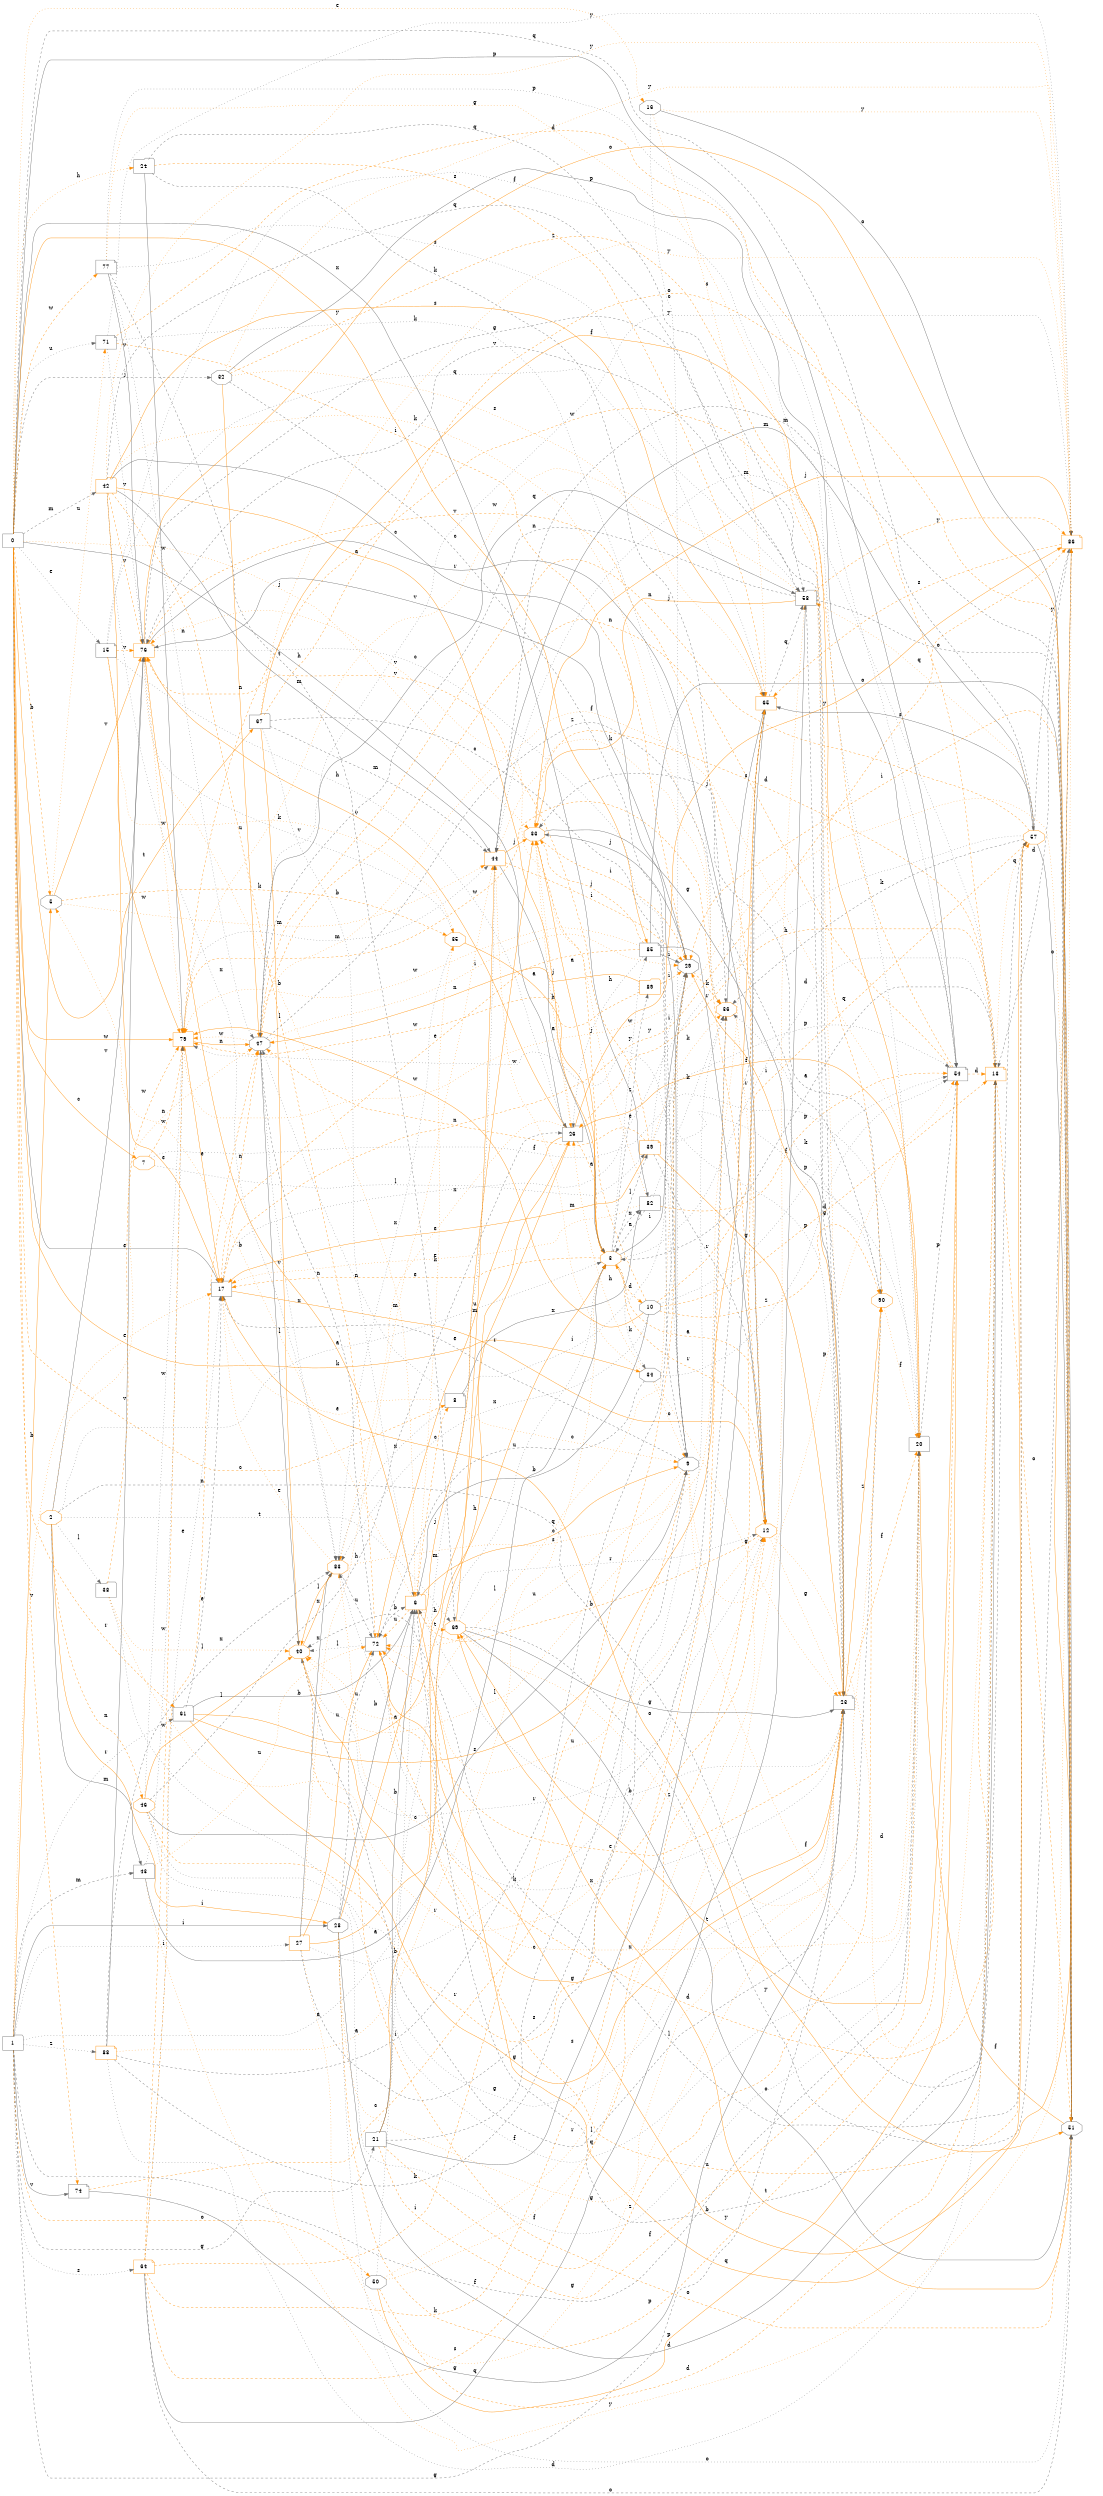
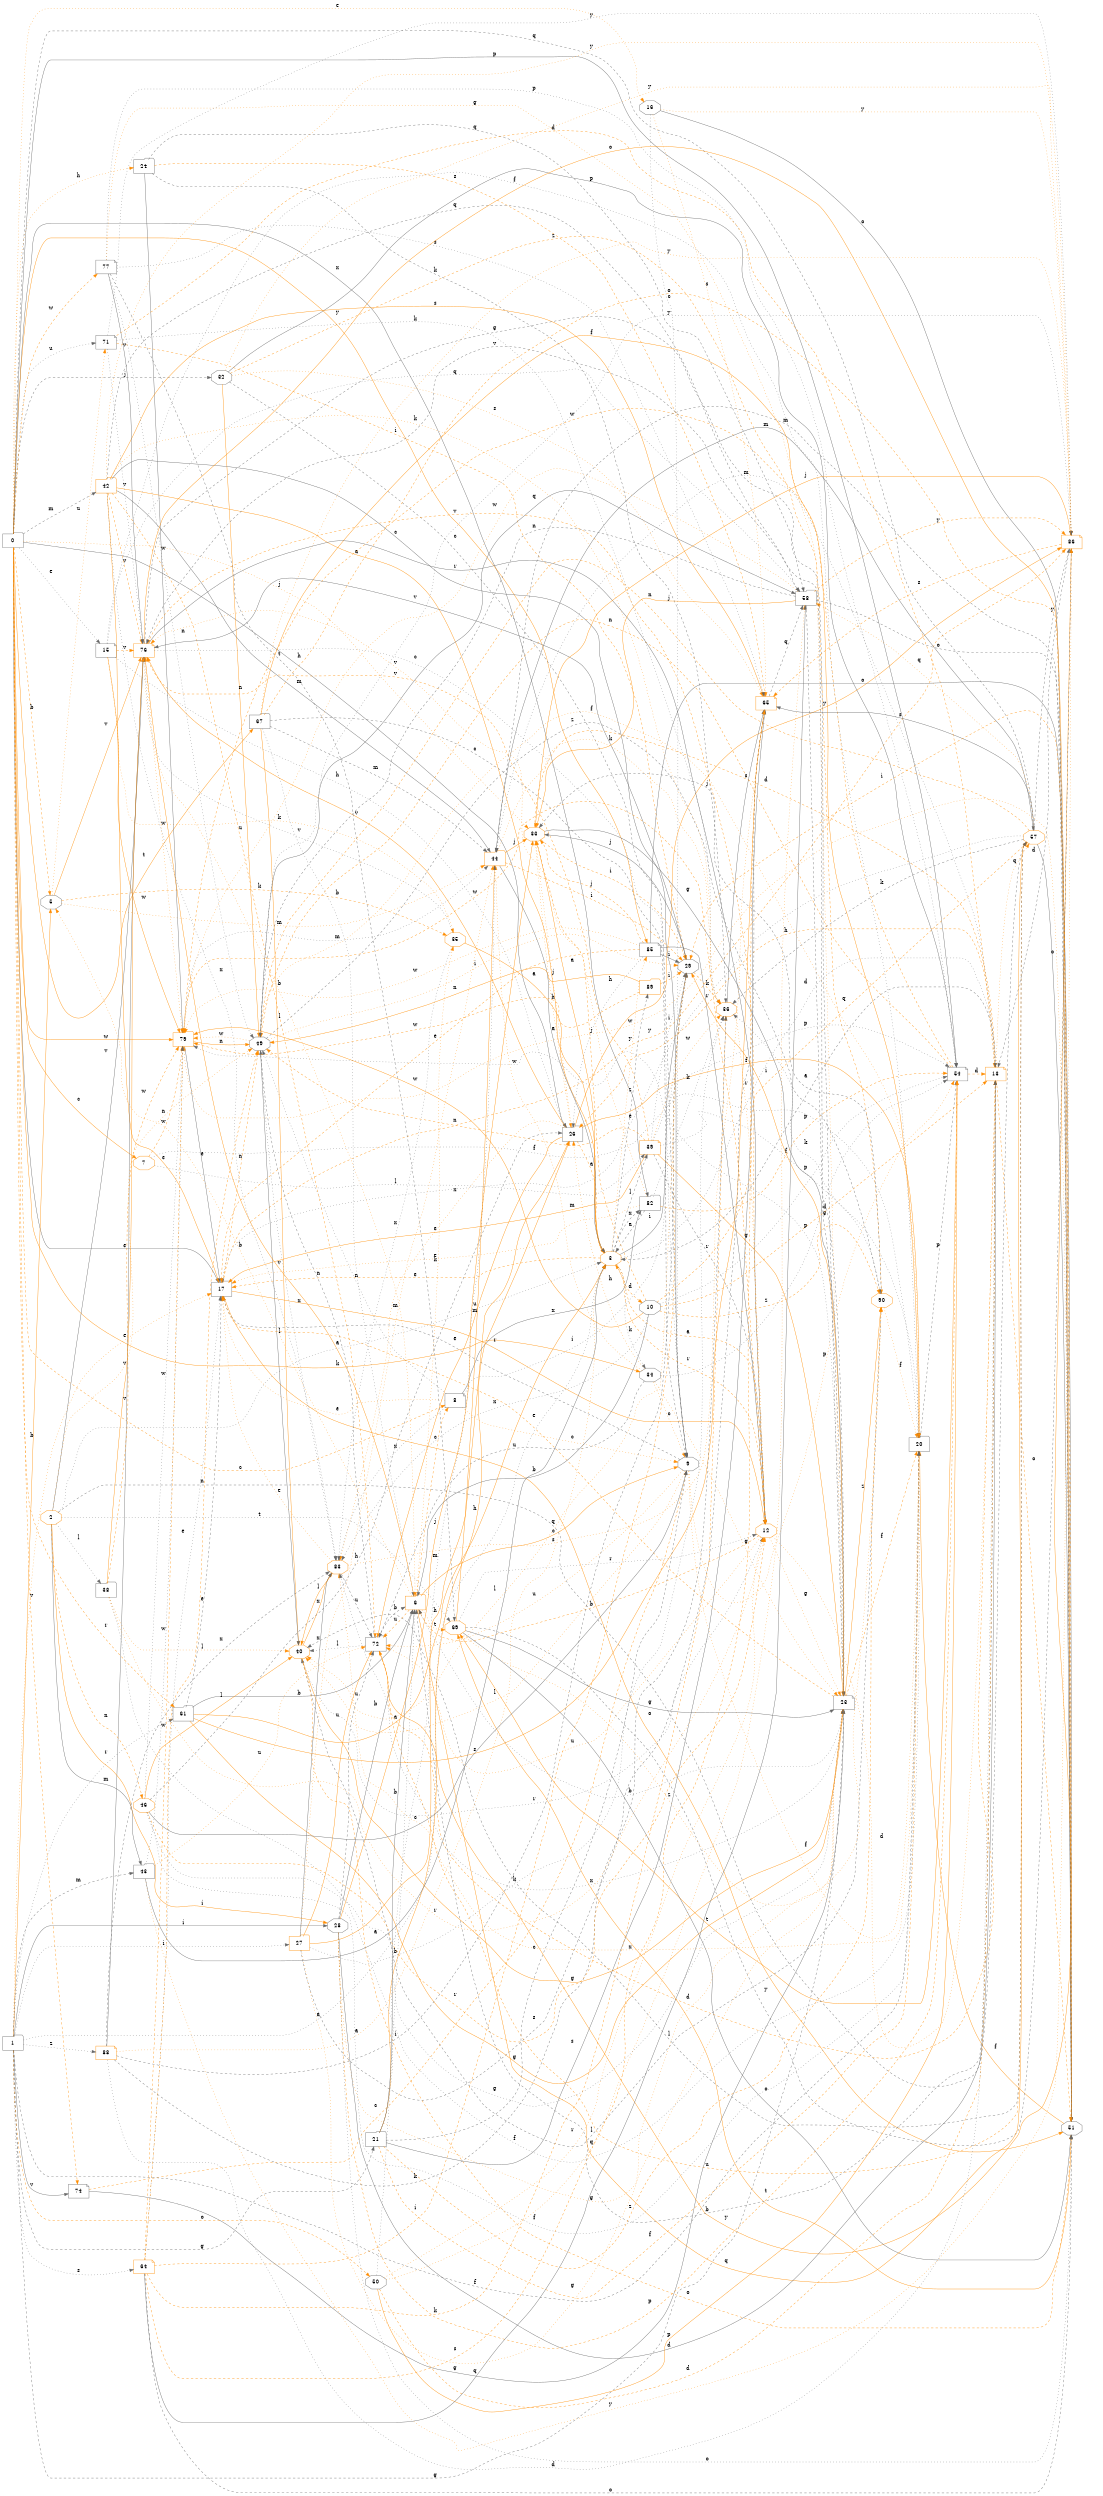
edge "39" -> "36": label "k" -> "w"
node "47": label "47" -> "49"
edge "3" -> "85": color gray40 -> darkorange
edge "38" -> "76": added, label "v"
edge "79" -> "17": color darkorange -> gray40
edge "23" -> "72": now "23" -> "17"
